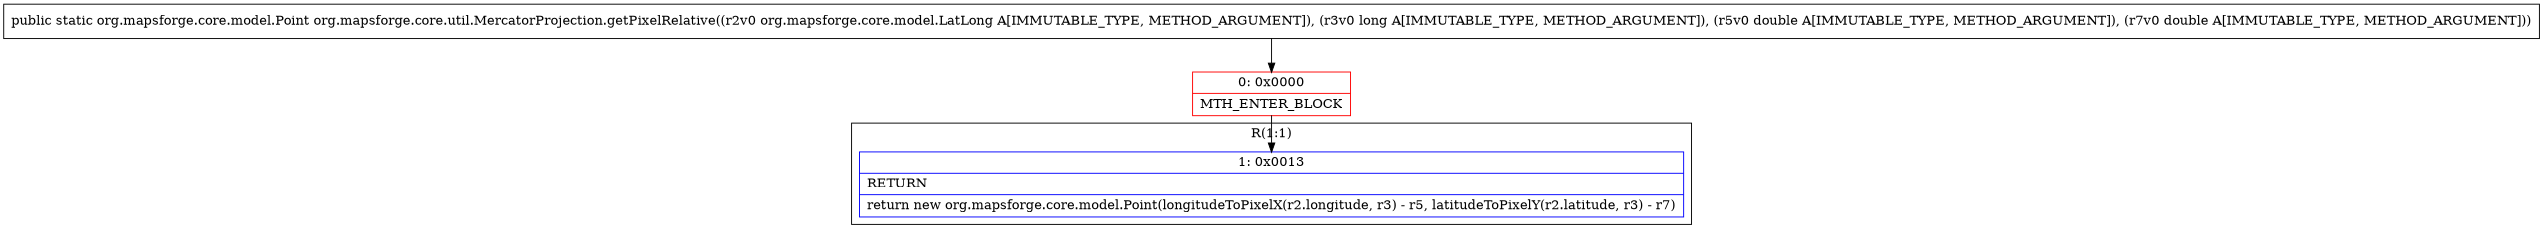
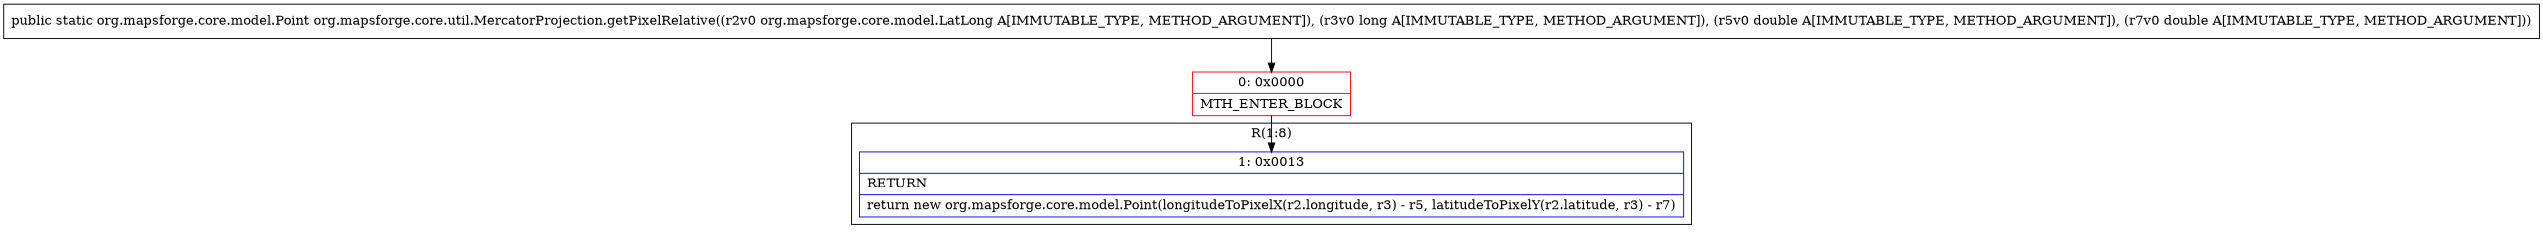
cluster "R(1:1)": label "R(1:1)" -> "R(1:8)"
